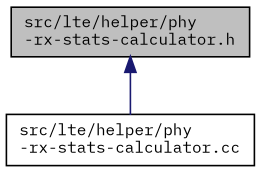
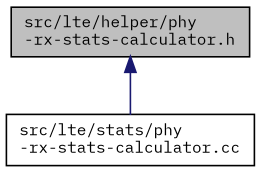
node "src/lte/helper/phy -rx-stats-calculator.cc": label "src/lte/helper/phy -rx-stats-calculator.cc" -> "src/lte/stats/phy -rx-stats-calculator.cc"
